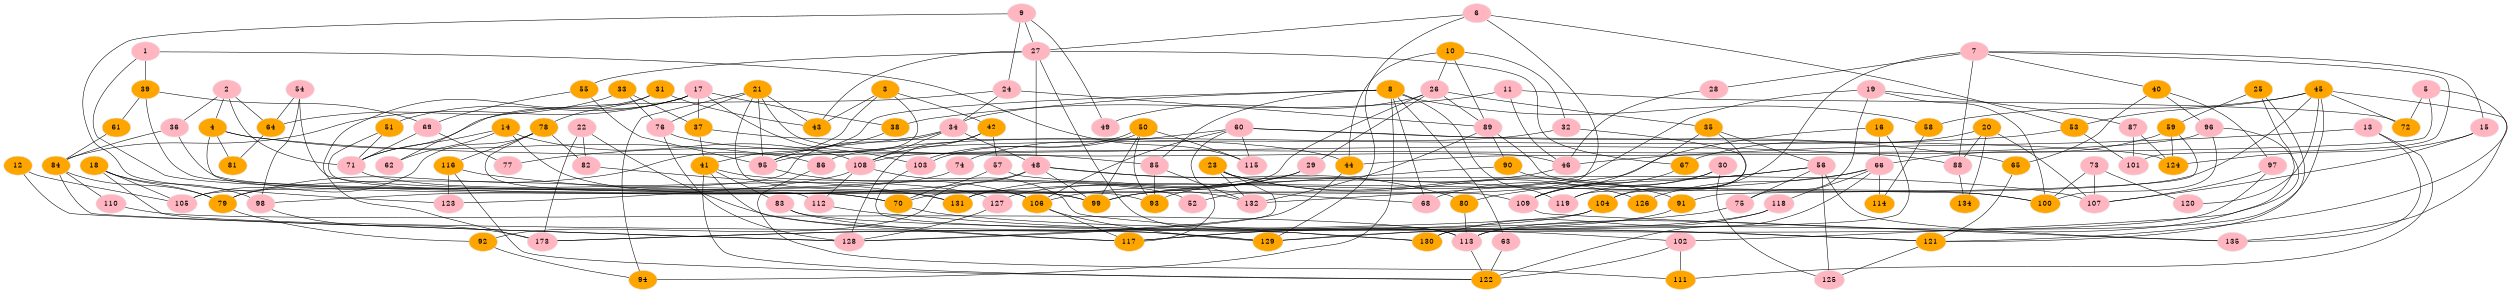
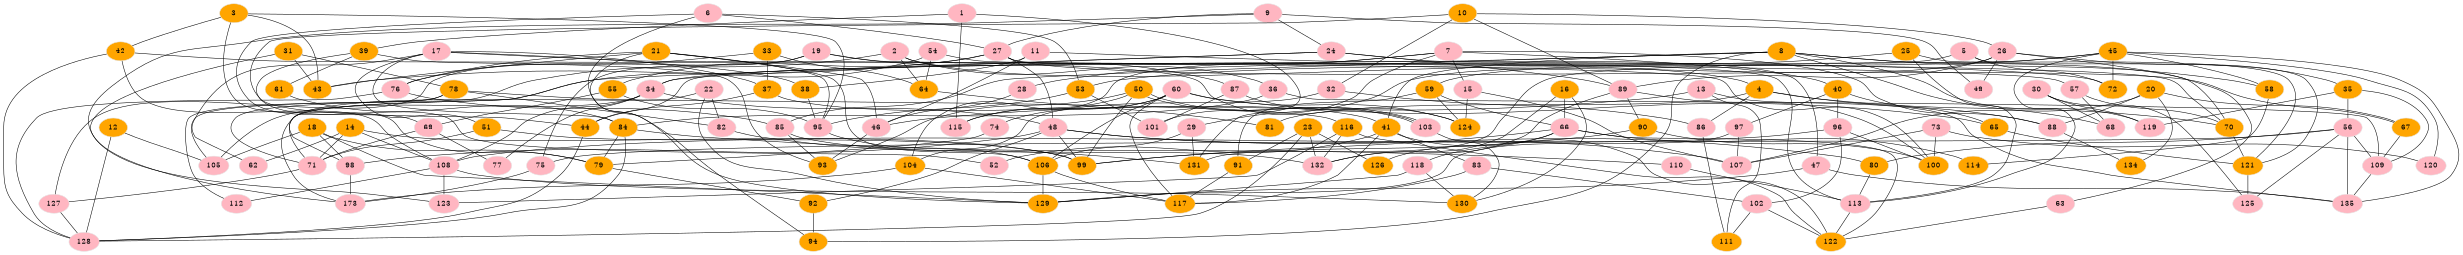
node "47": added
edge "112" -- "121": removed
